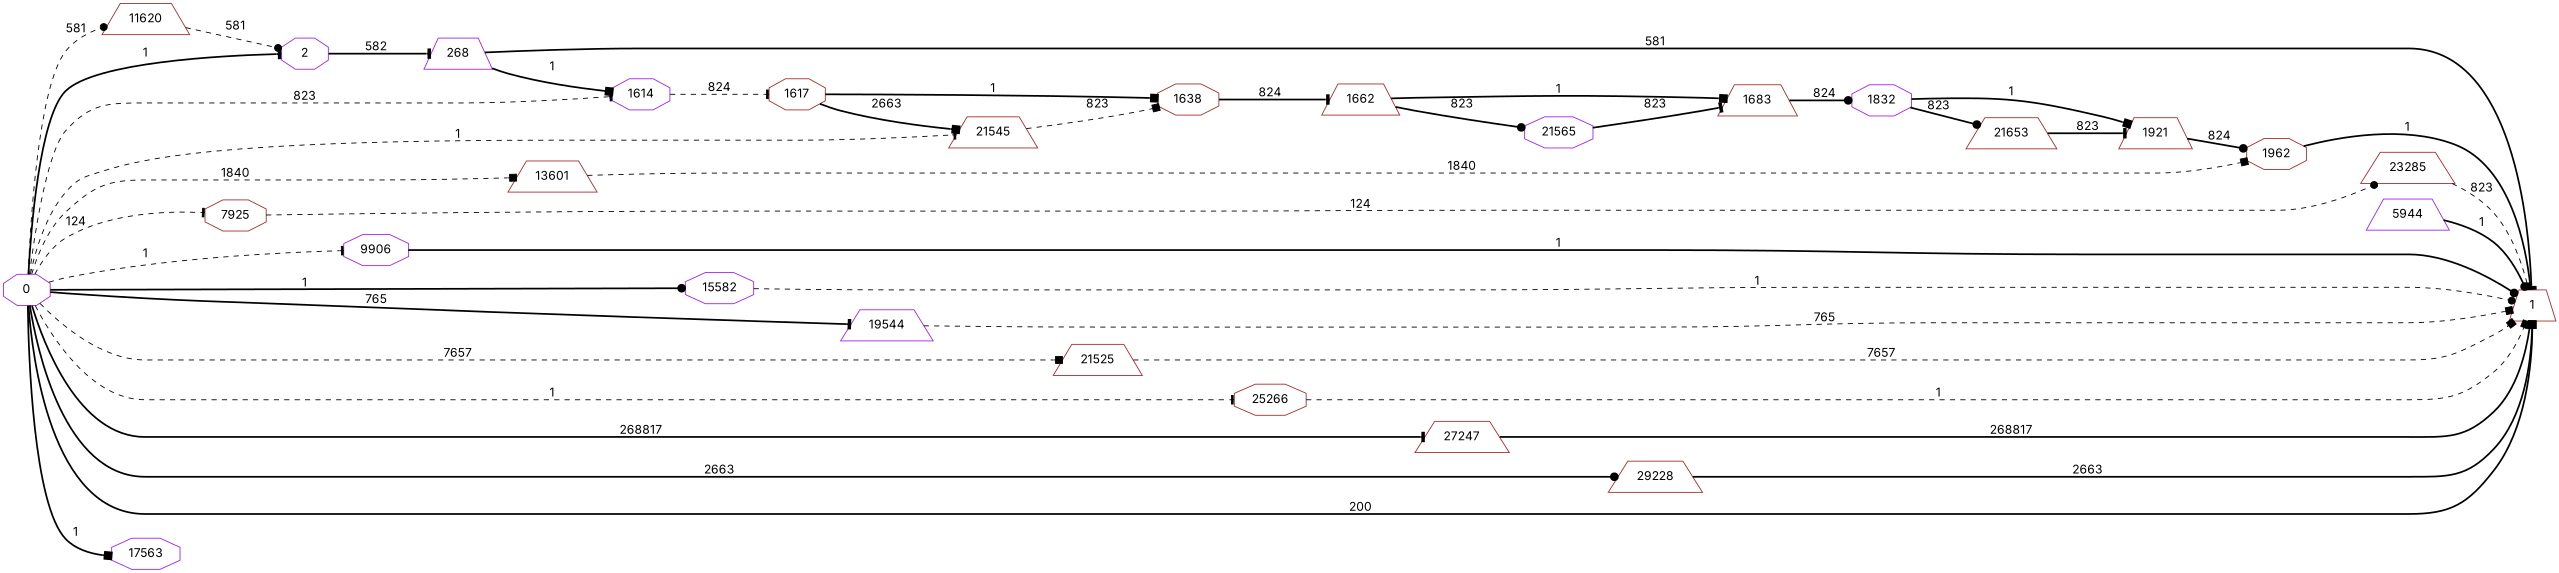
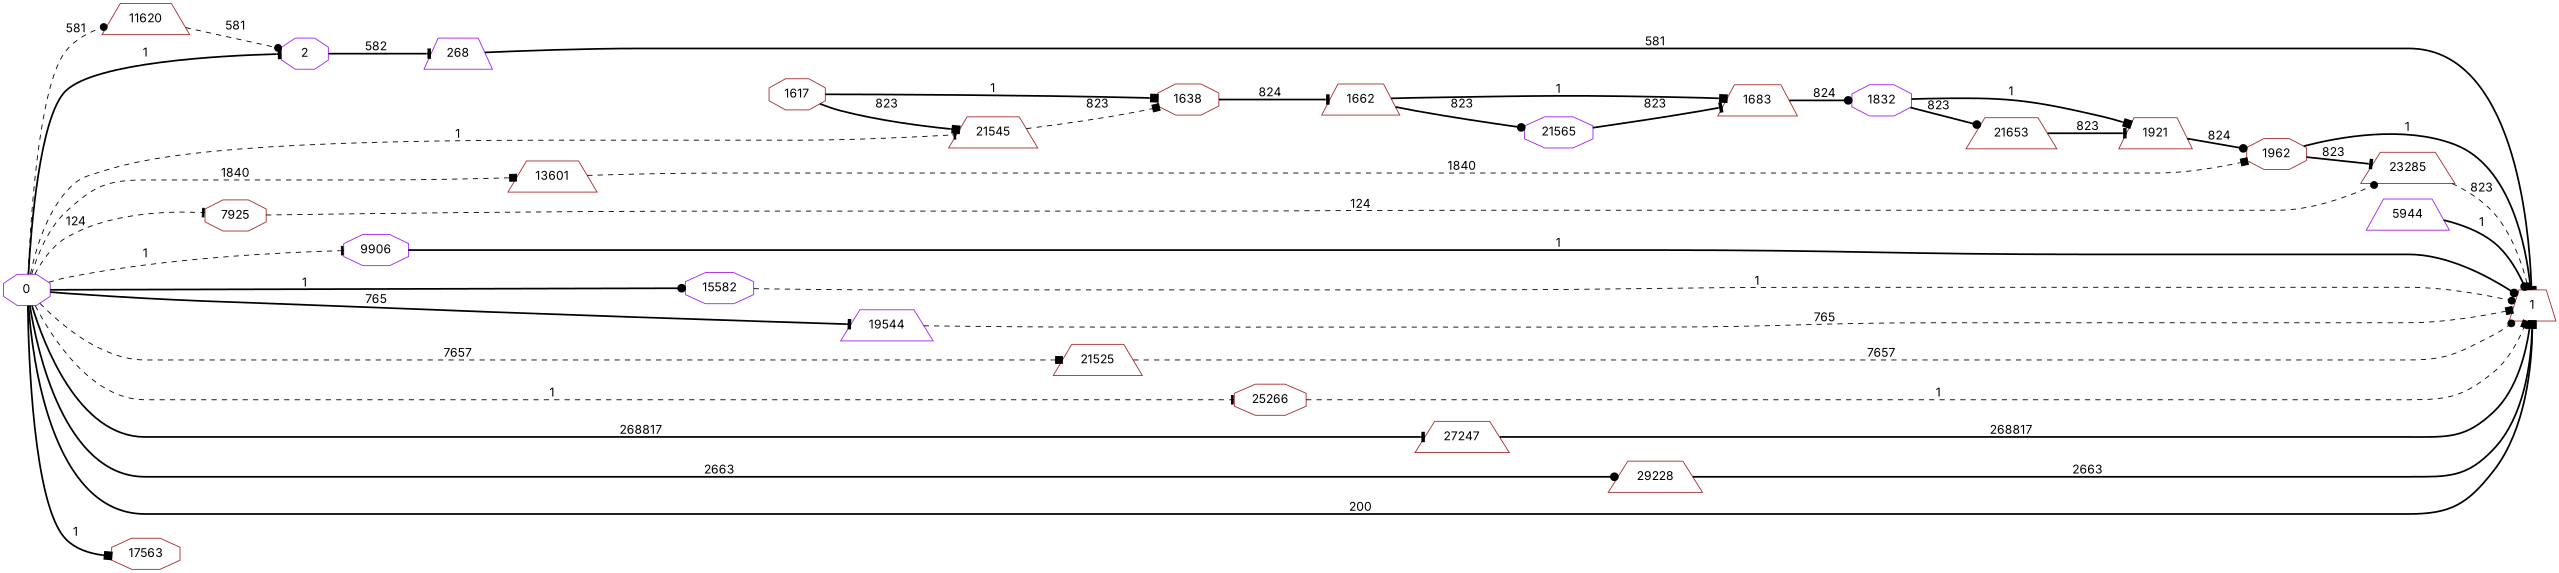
node "1614": removed
edge "1617" -> "21545": label "2663" -> "823"
edge "1962" -> "23285": added, label "823"
edge "21525" -> "1": arrowhead box -> dot
node "17563": color purple -> brown
